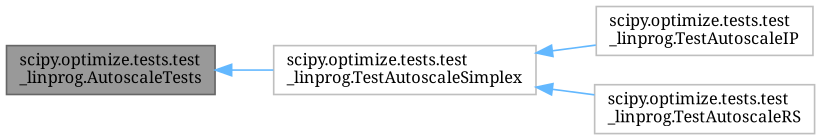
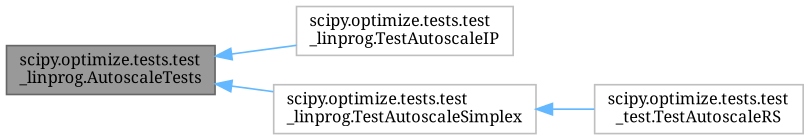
edge "scipy.optimize.tests.test _linprog.TestAutoscaleIP" -> "scipy.optimize.tests.test _linprog.TestAutoscaleSimplex": now "scipy.optimize.tests.test _linprog.TestAutoscaleIP" -> "scipy.optimize.tests.test _linprog.AutoscaleTests"
node "scipy.optimize.tests.test _linprog.TestAutoscaleRS": label "scipy.optimize.tests.test _linprog.TestAutoscaleRS" -> "scipy.optimize.tests.test _test.TestAutoscaleRS"
